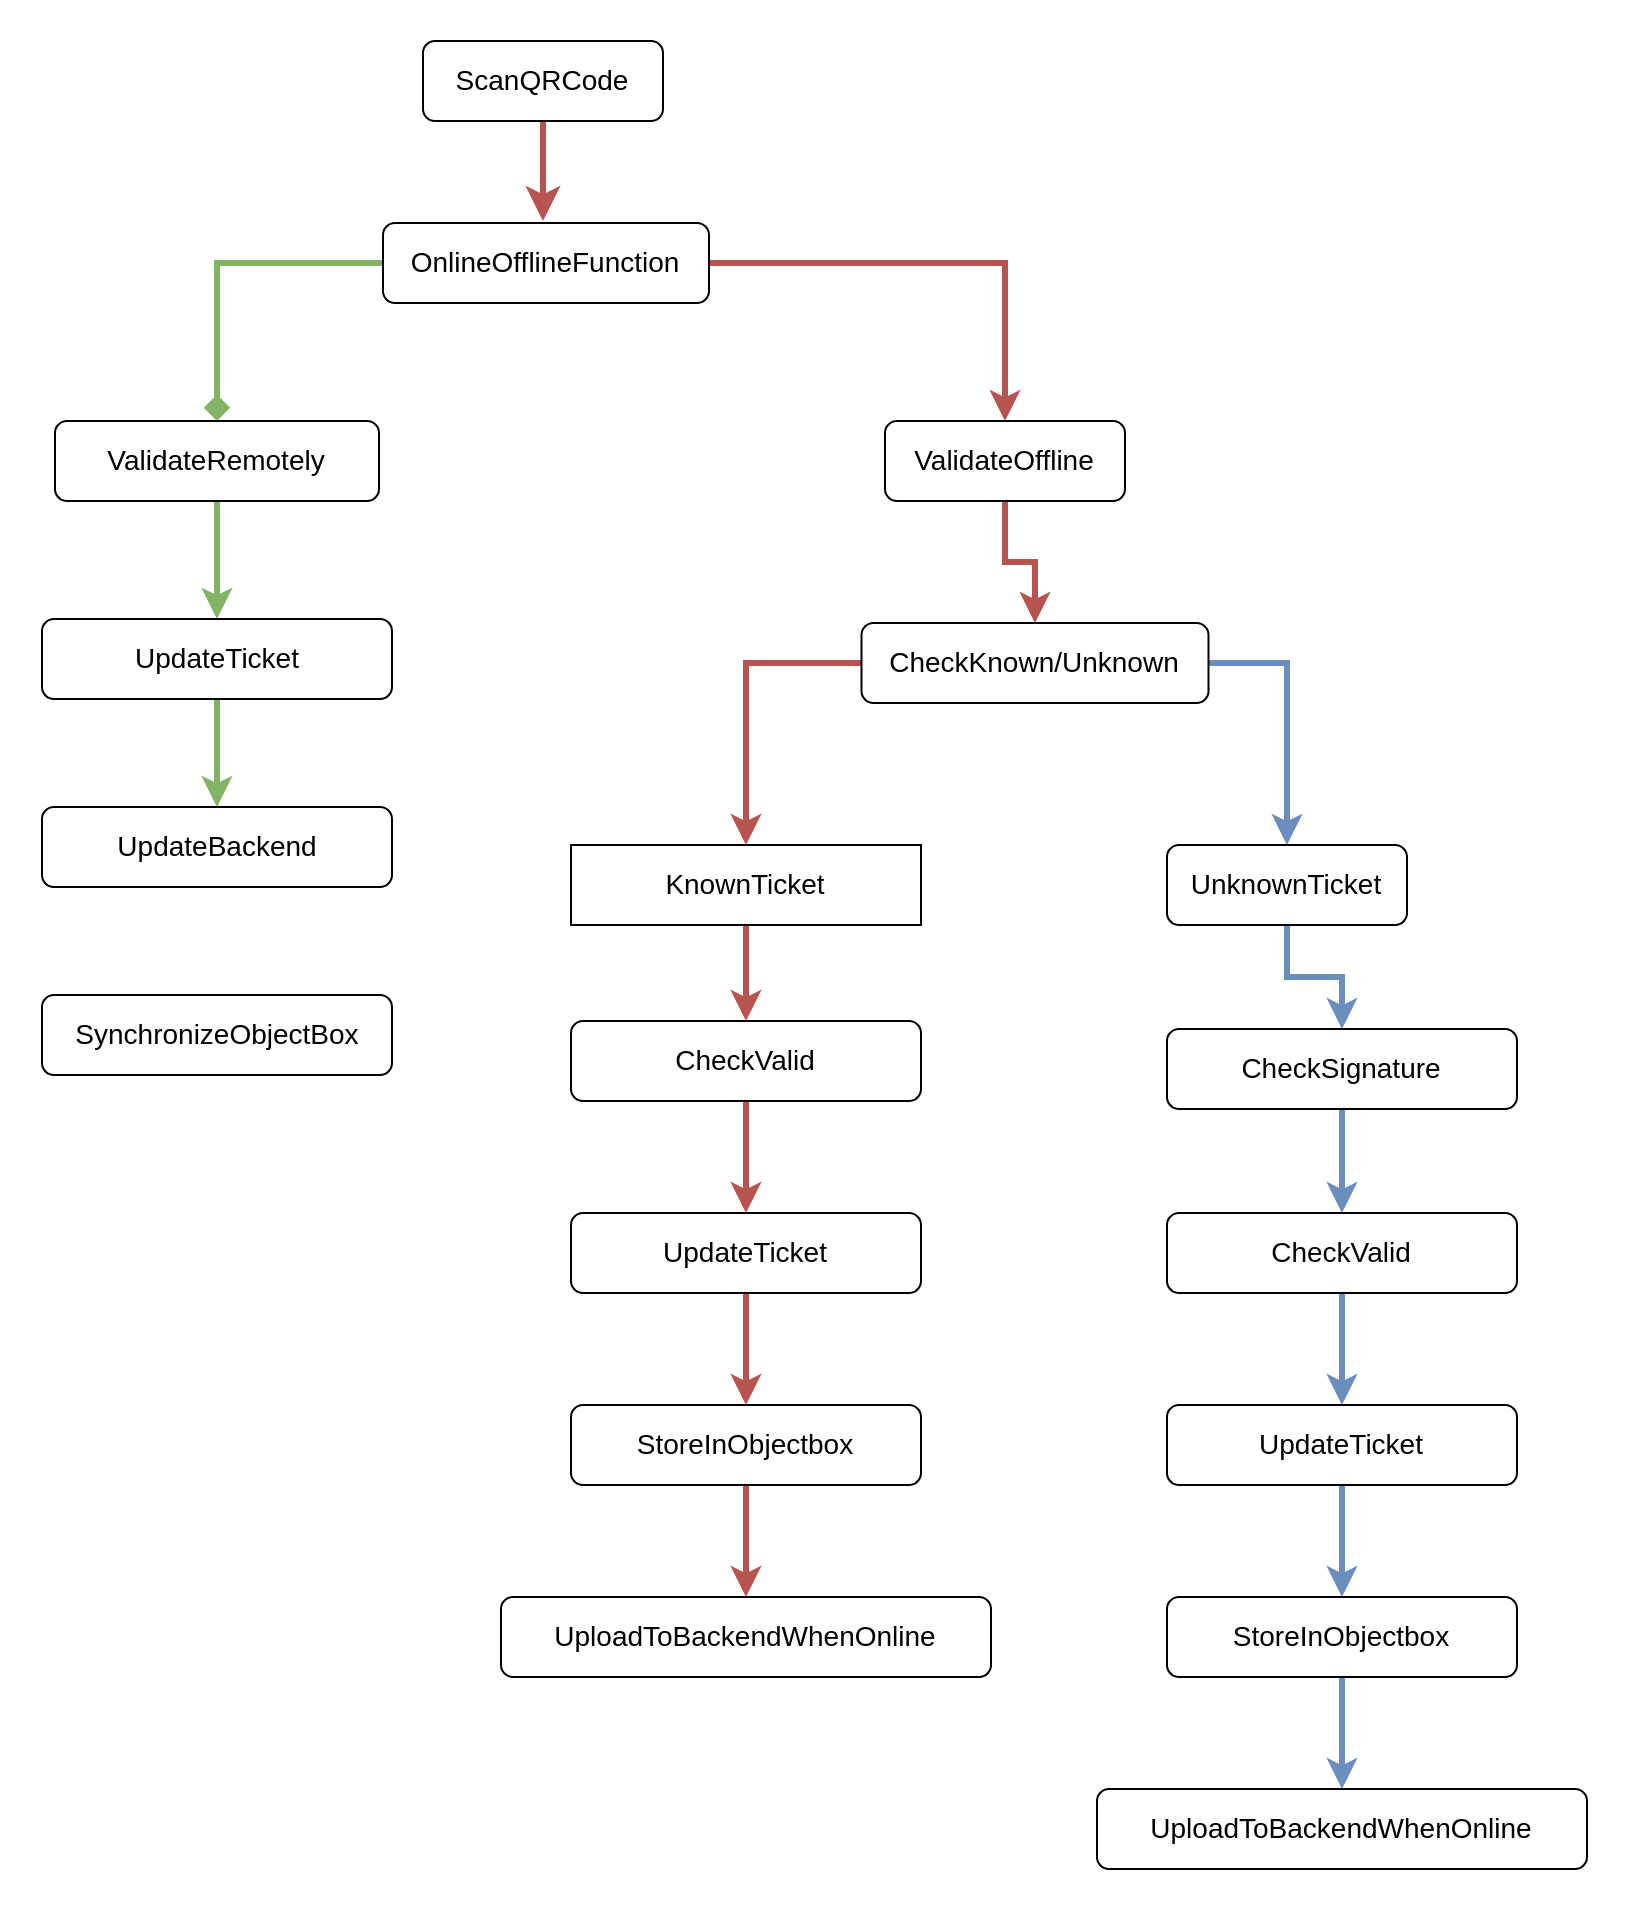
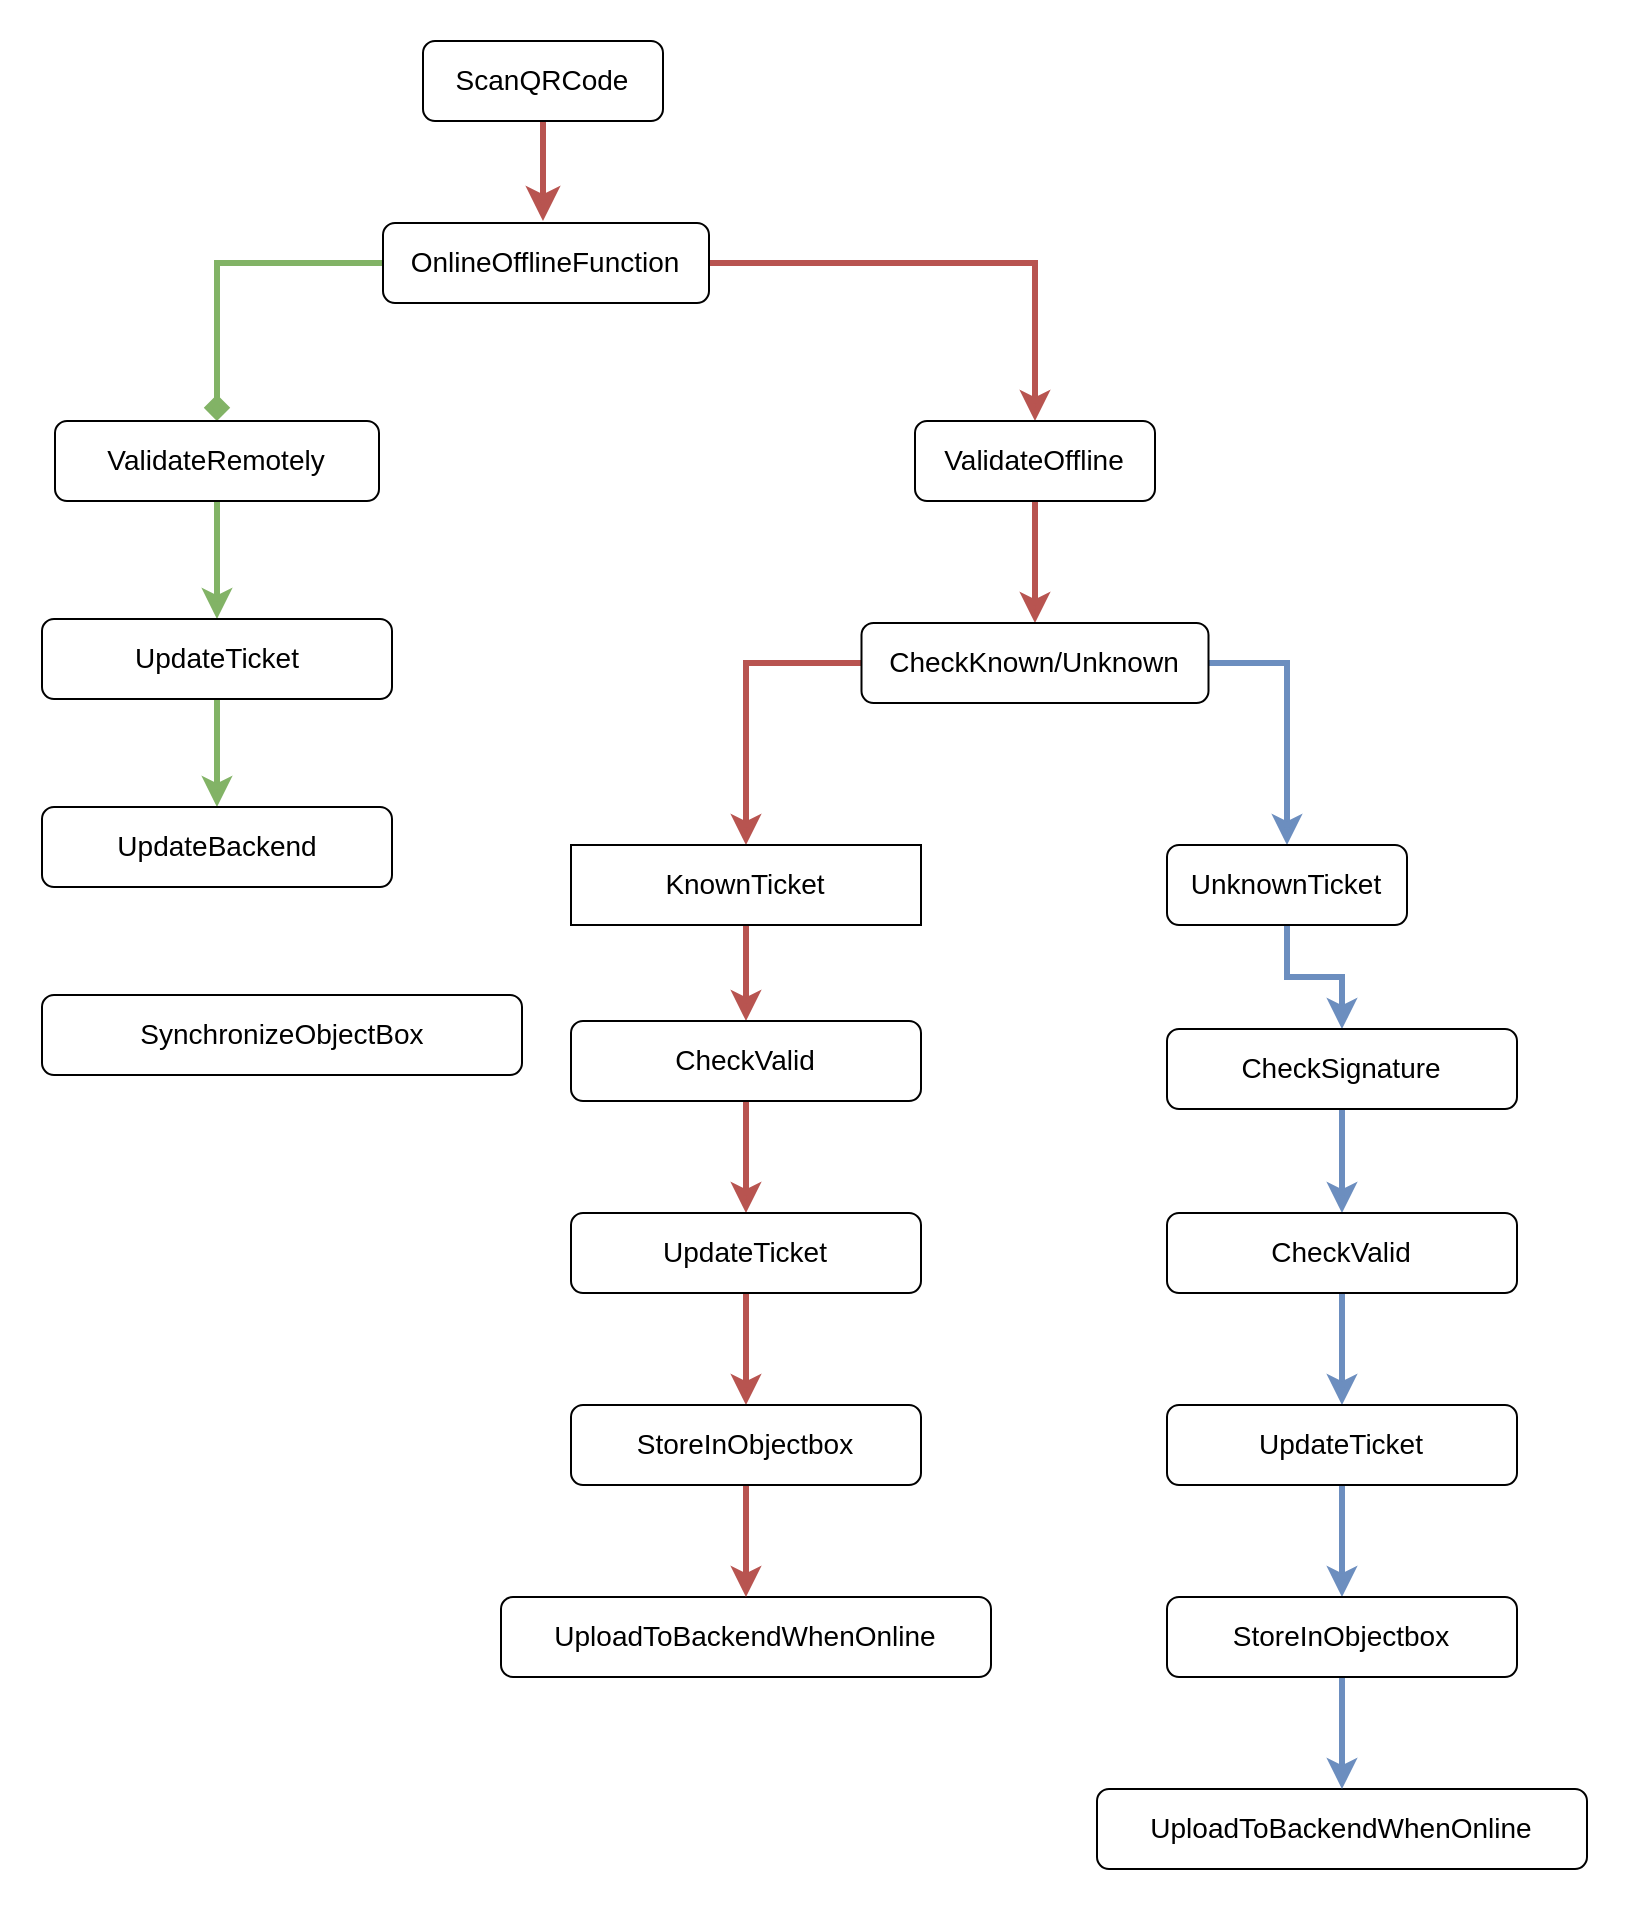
node "ValidateOffline": moved (1005, 461) -> (1035, 461)
node "SynchronizeObjectBox": size 350x80 -> 480x80
